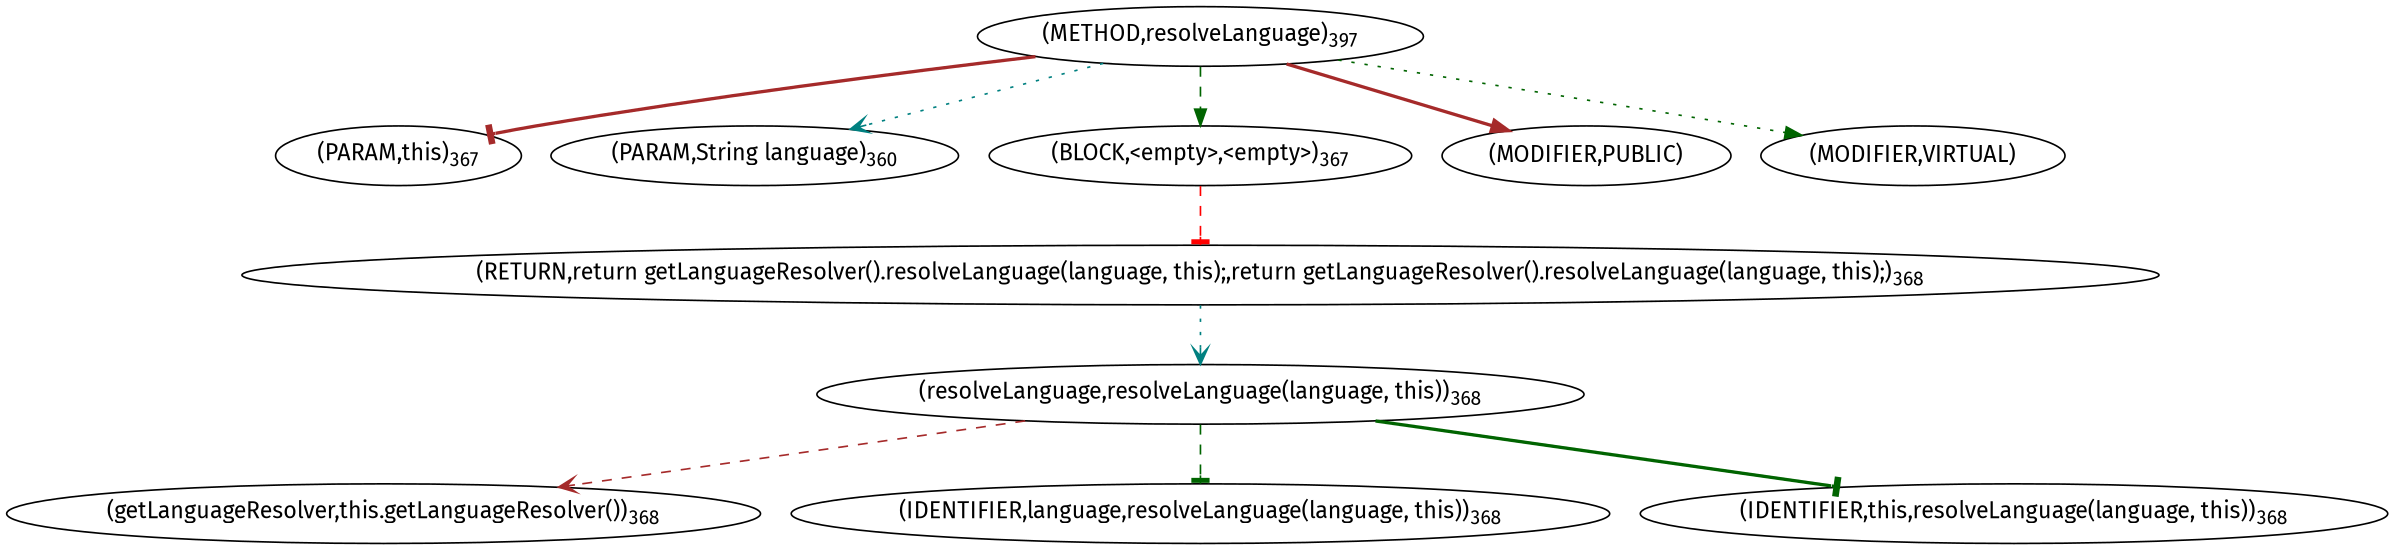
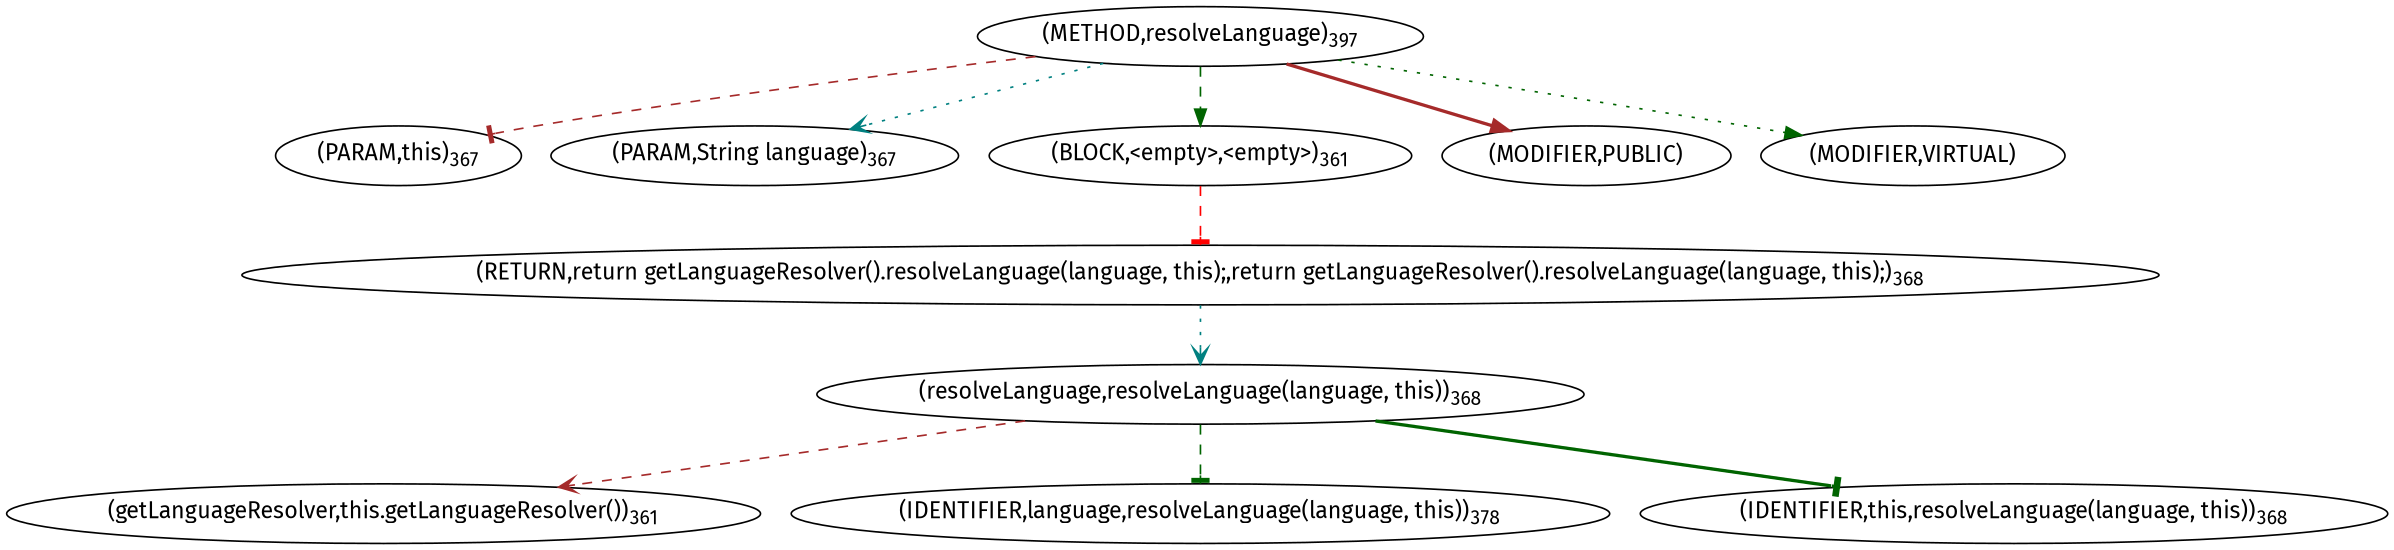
edge "(METHOD,resolveLanguage)" -> "(PARAM,this)": style bold -> dashed
node "(PARAM,String language)": text "360" -> "367"
node "(BLOCK,<empty>,<empty>)": text "367" -> "361"
node "(getLanguageResolver,this.getLanguageResolver())": text "368" -> "361"
node "(IDENTIFIER,language,resolveLanguage(language, this))": text "368" -> "378"
